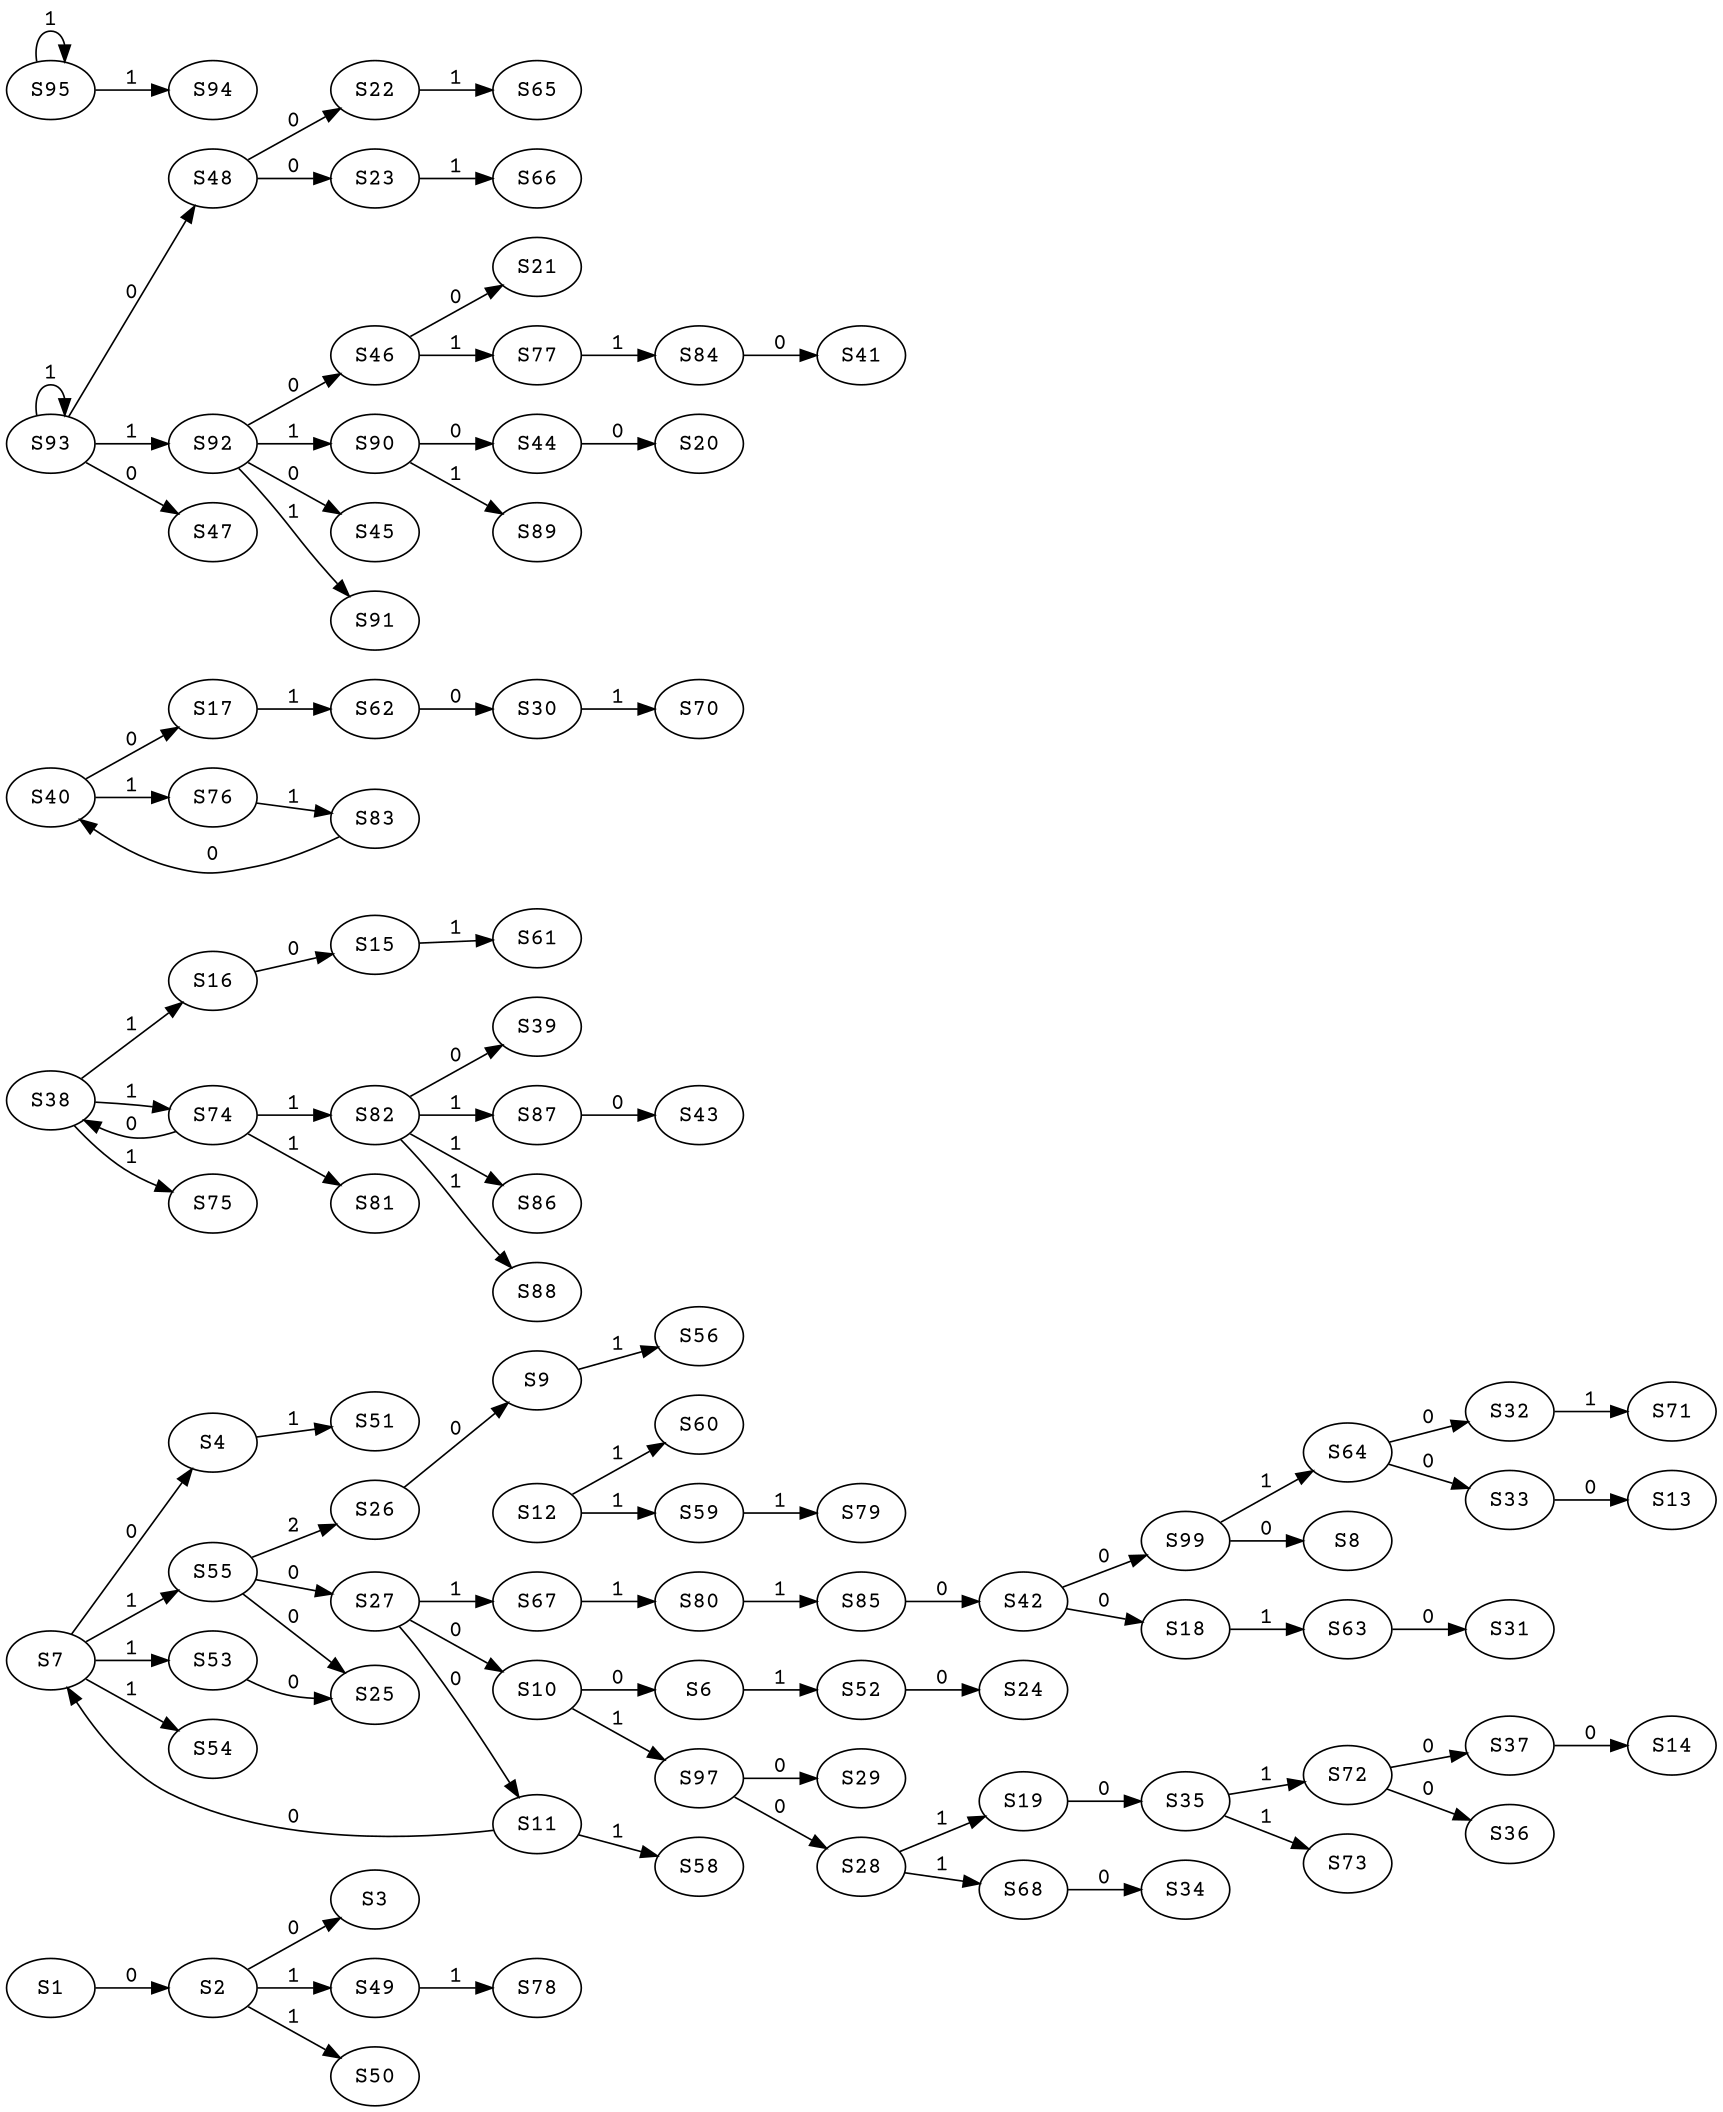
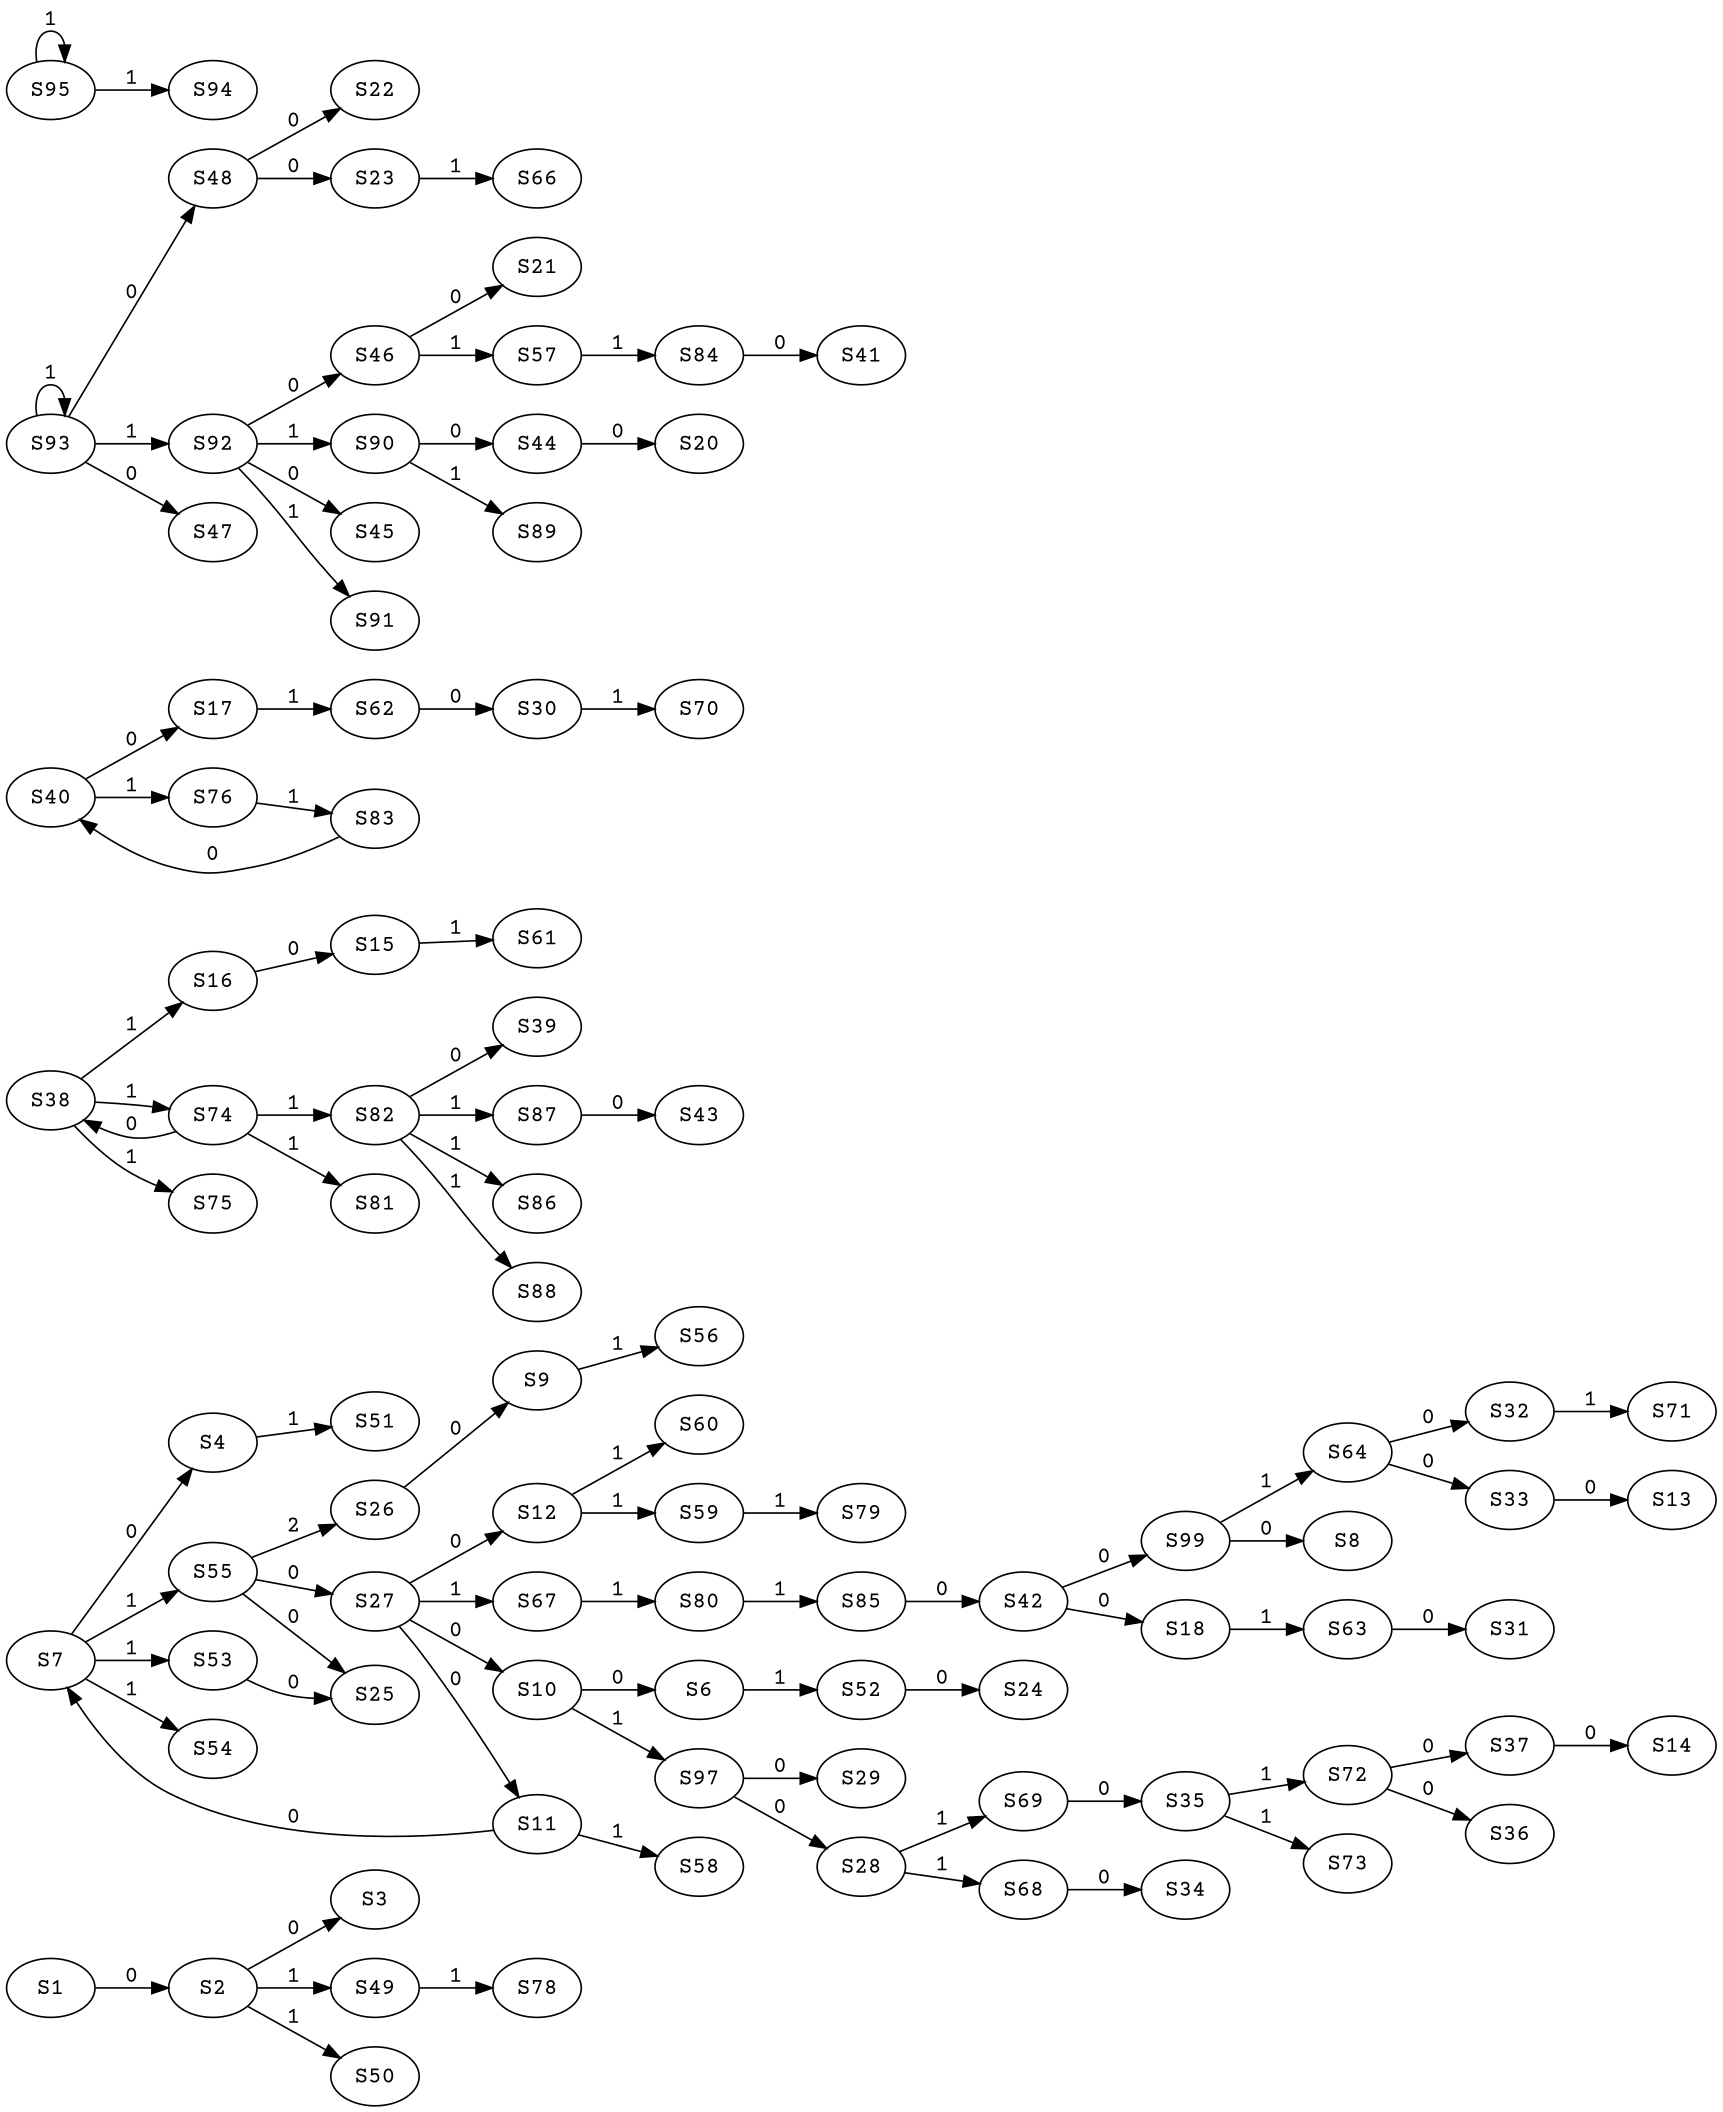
node "S65": removed
node "S77": label "S77" -> "S57"
edge "S27" -> "S12": added, label "0"
node "S19": label "S19" -> "S69"
